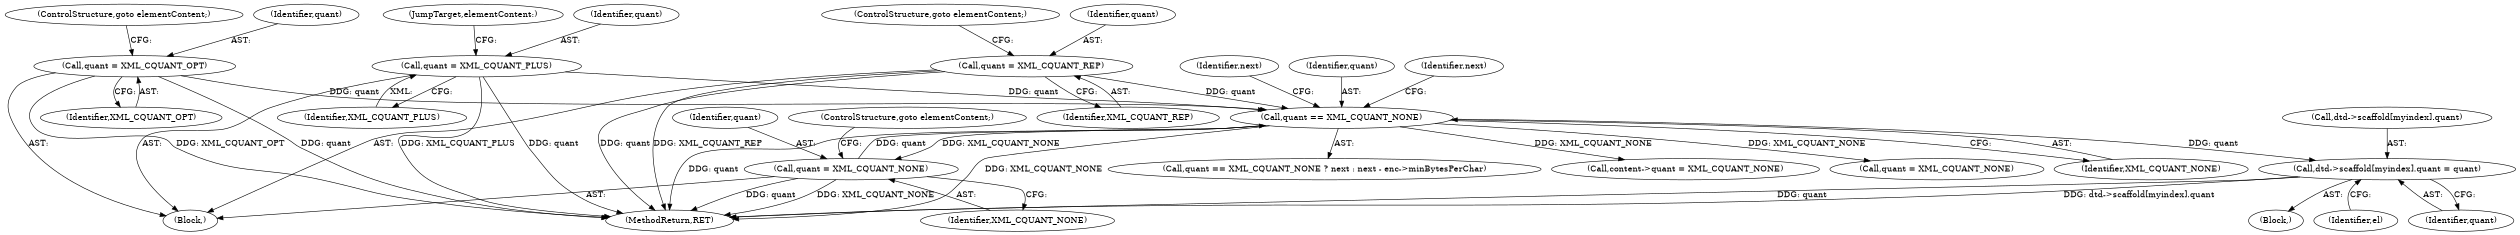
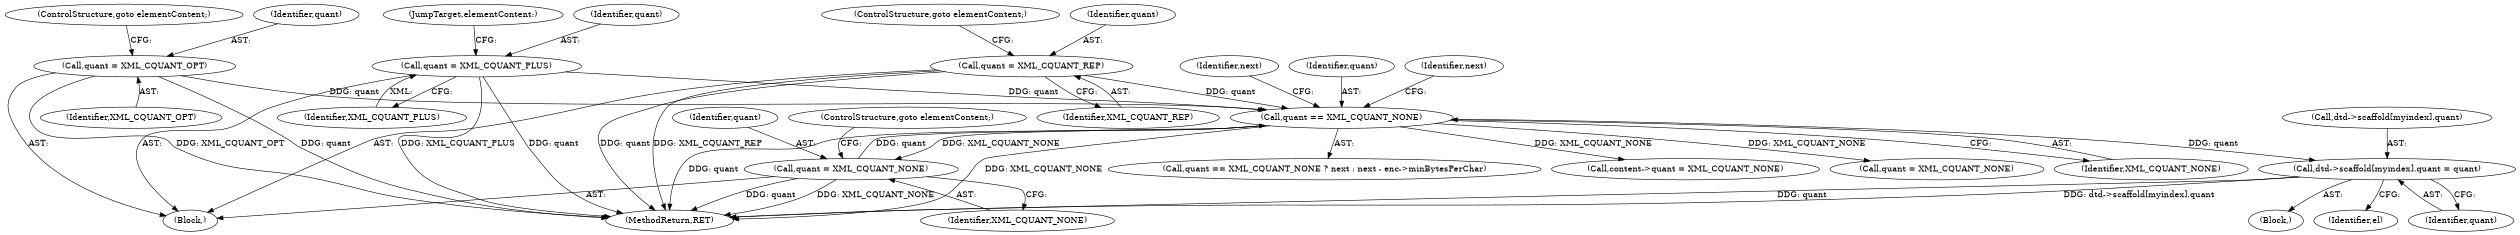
edge "(Call,quant = XML_CQUANT_OPT)" -> "(Identifier,XML_CQUANT_OPT)": removed, label "CFG:"
edge "(Identifier,el)" -> "(Call,dtd->scaffold[myindex].quant = quant)": reversed
